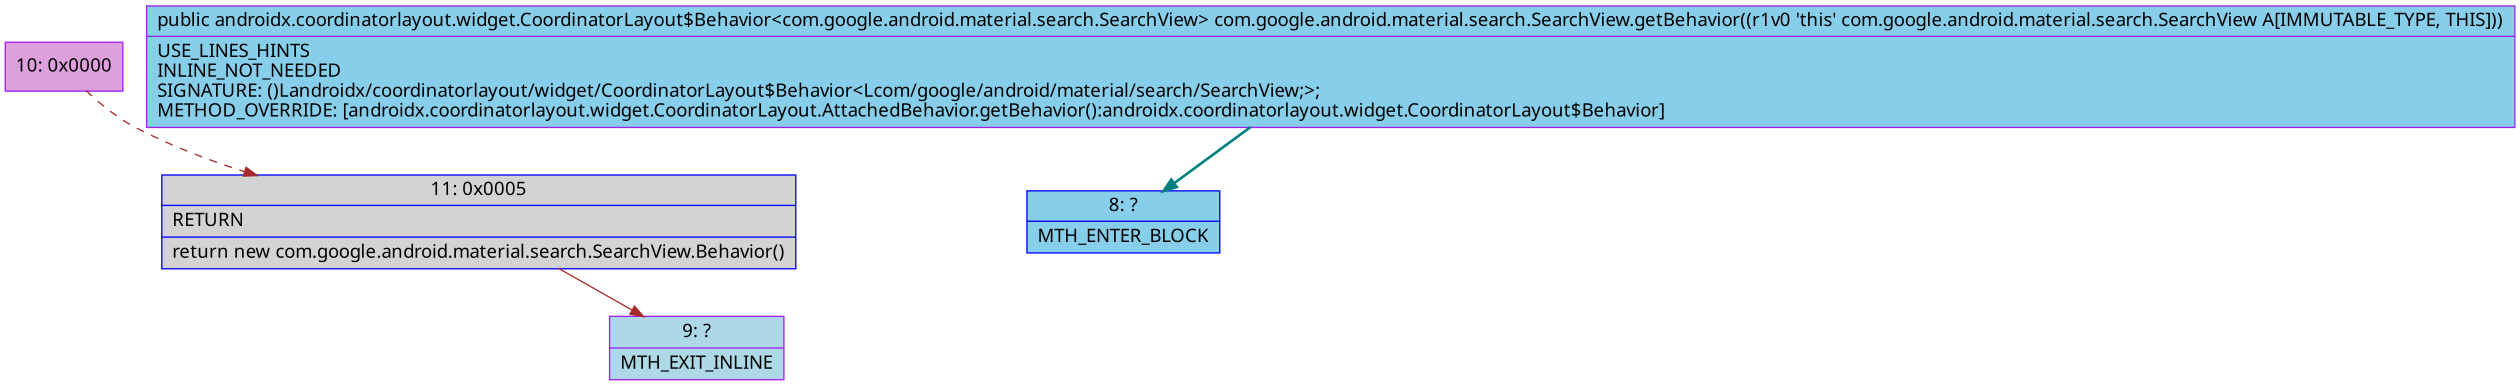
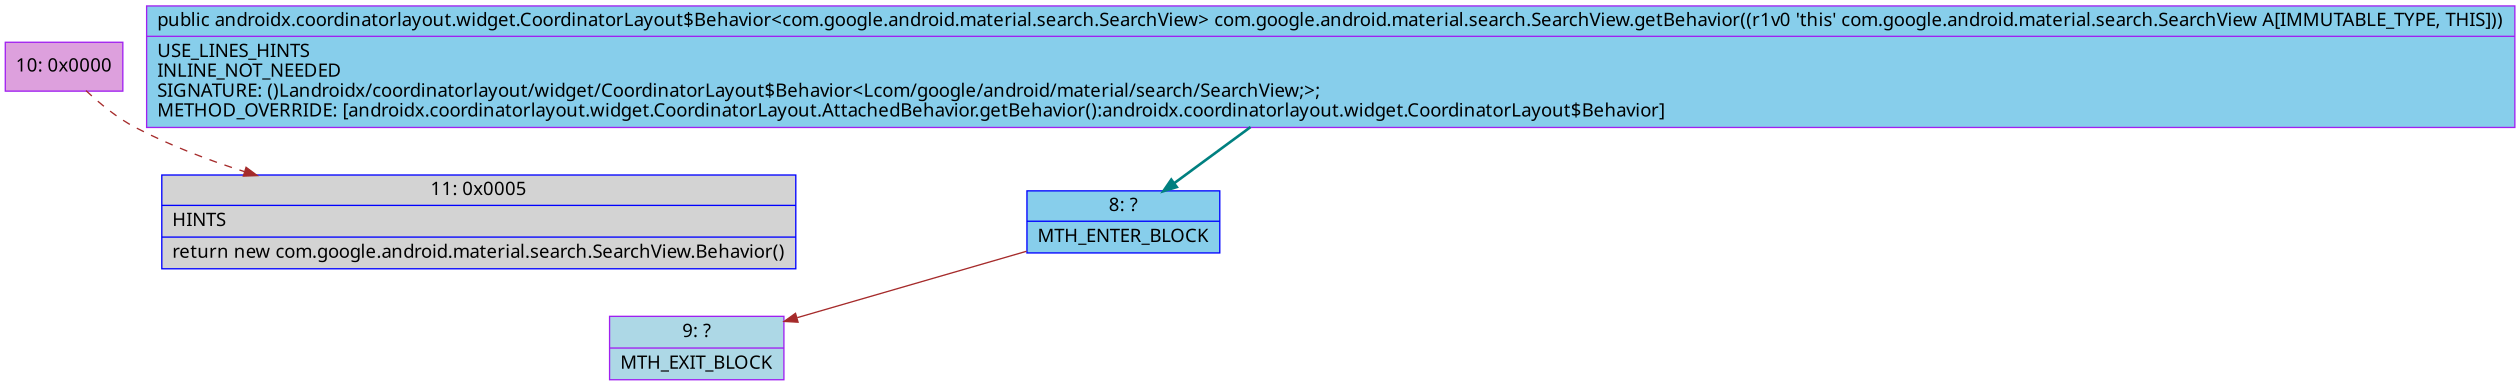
node "11: 0x0005": text "RETURN" -> "HINTS"
edge "11: 0x0005" -> "9: ?": now "8: ?" -> "9: ?"
node "9: ?": text "MTH_EXIT_INLINE" -> "MTH_EXIT_BLOCK"
